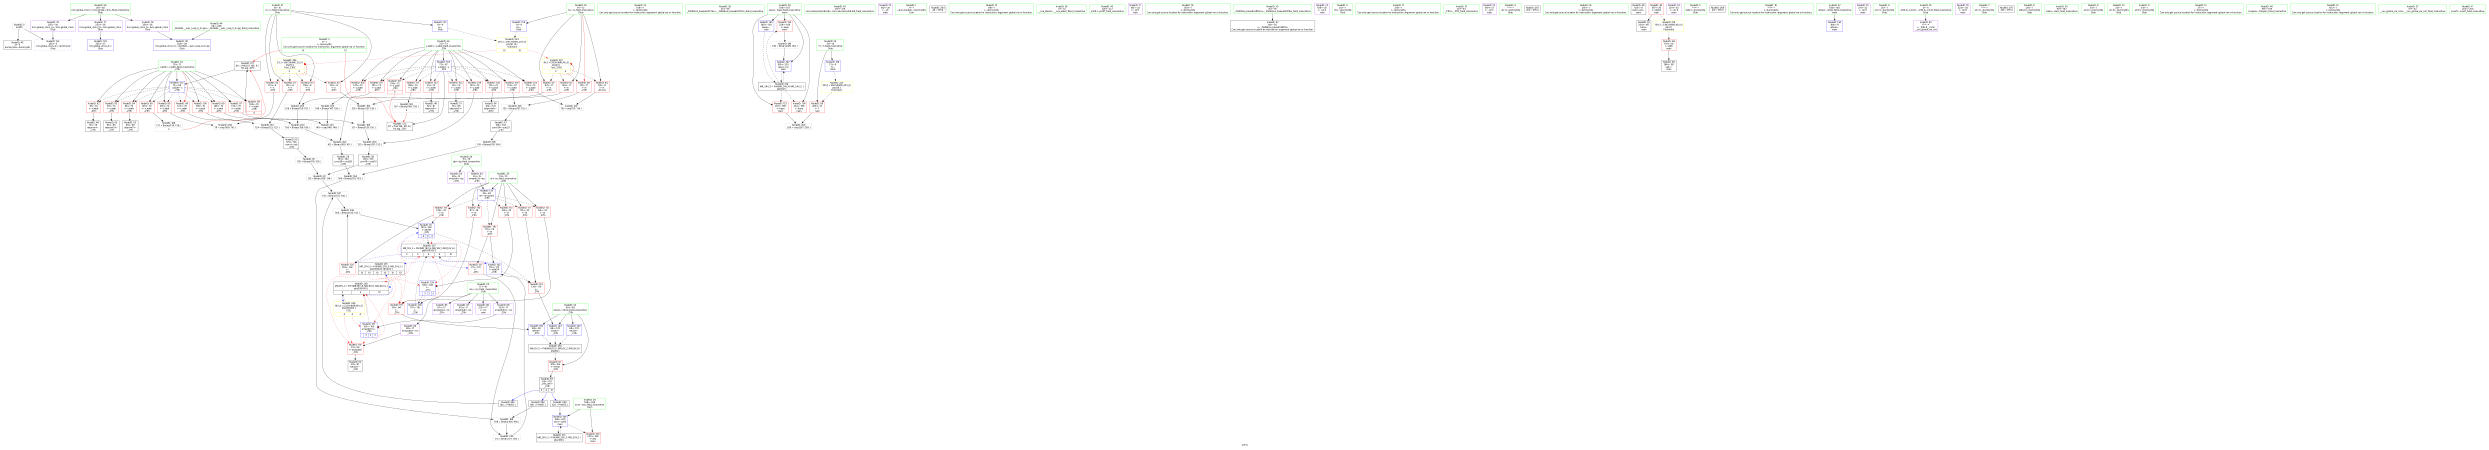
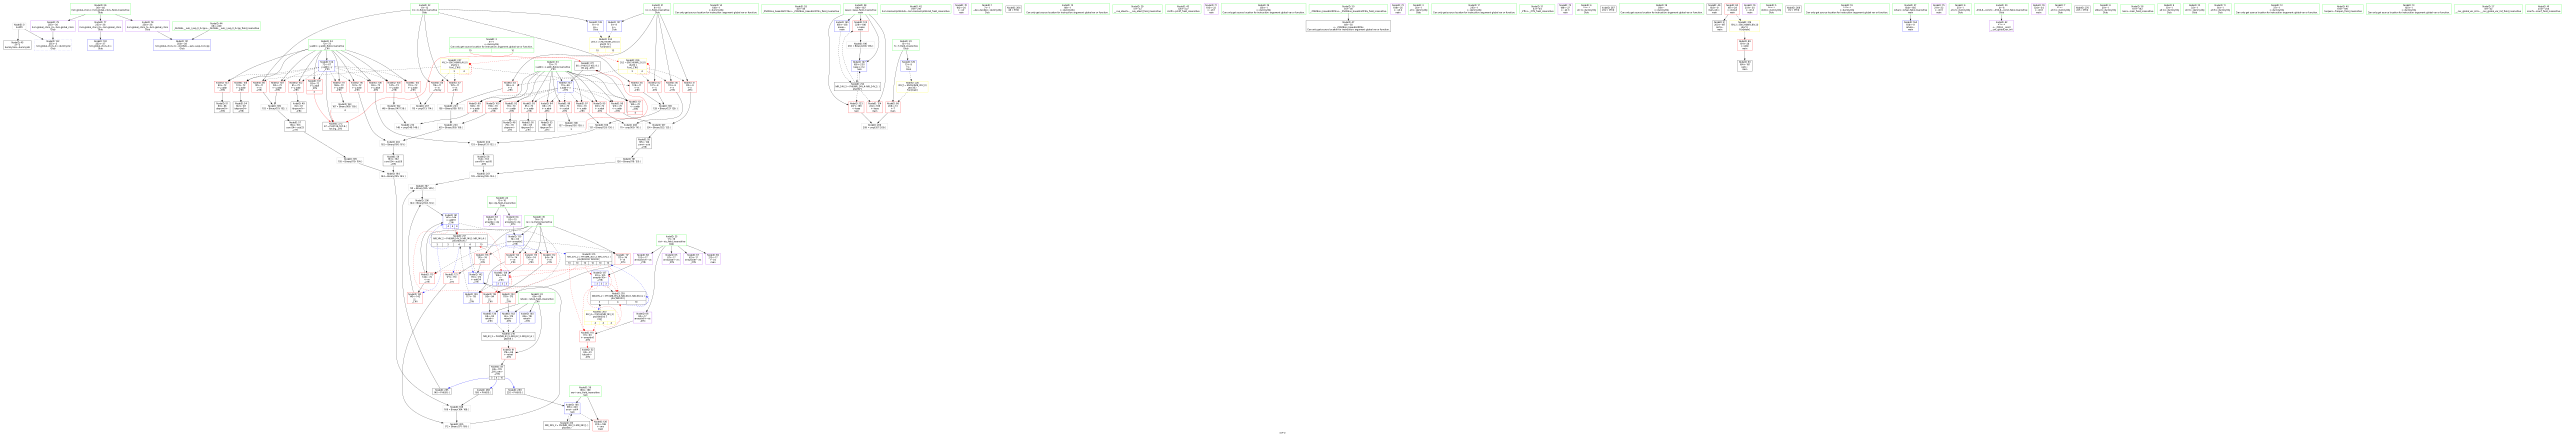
edge "NodeID: 22" -> "NodeID: 86": color red -> black
edge "NodeID: 33" -> "NodeID: 96": color red -> black
edge "NodeID: 215" -> "NodeID: 217": now "NodeID: 215" -> "NodeID: 115"
edge "NodeID: 118" -> "NodeID: 52": color black -> red
